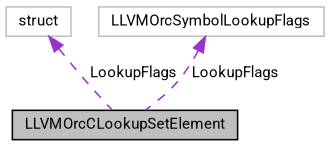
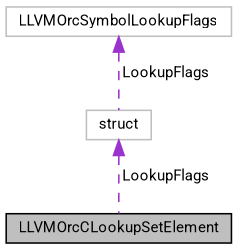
edge "LLVMOrcCLookupSetElement" -> "LLVMOrcSymbolLookupFlags": now "struct" -> "LLVMOrcSymbolLookupFlags"
